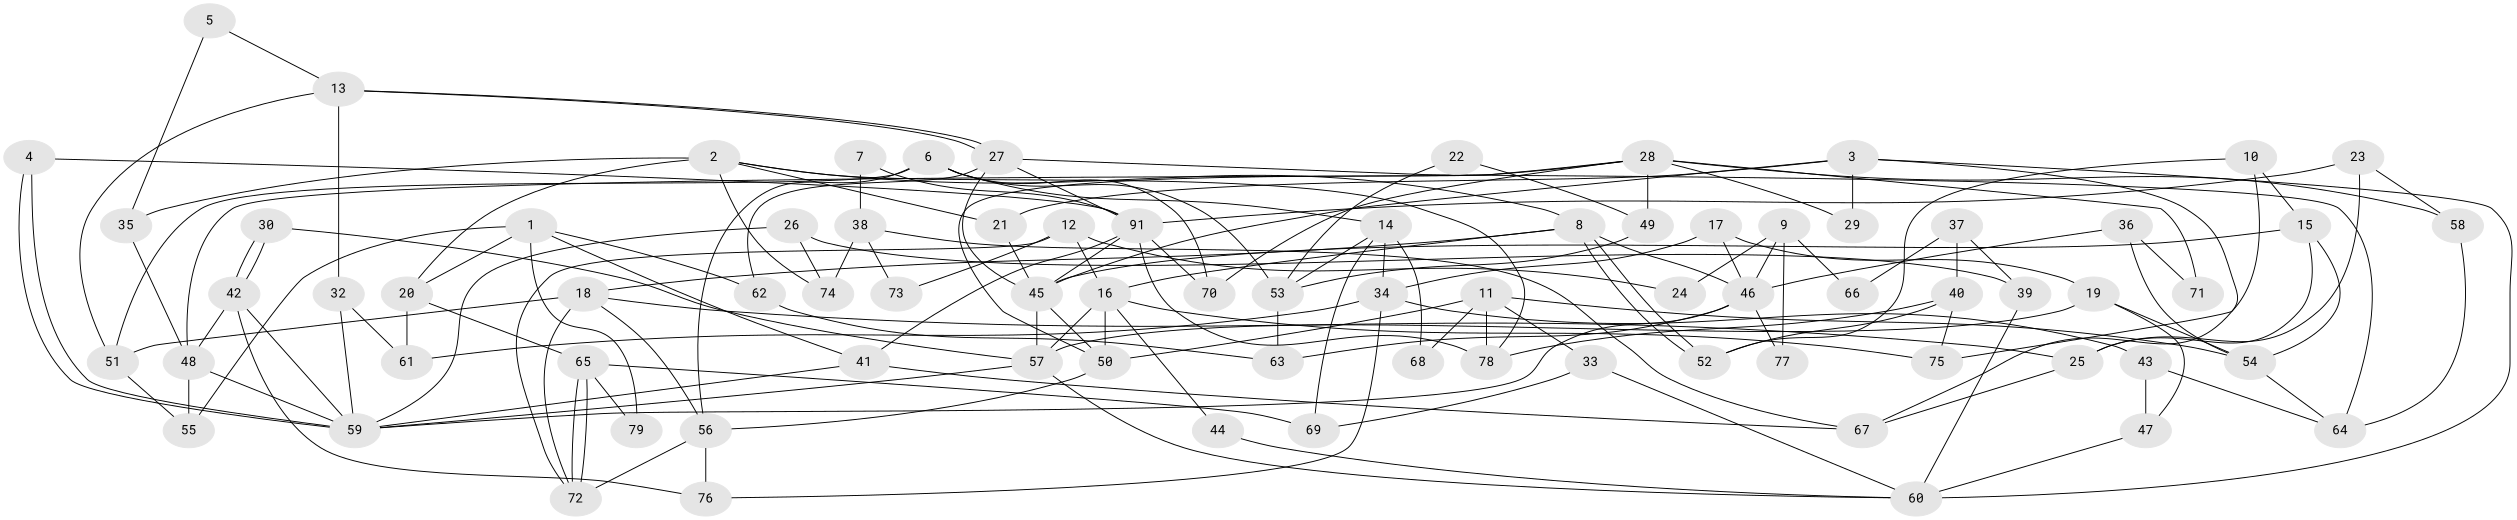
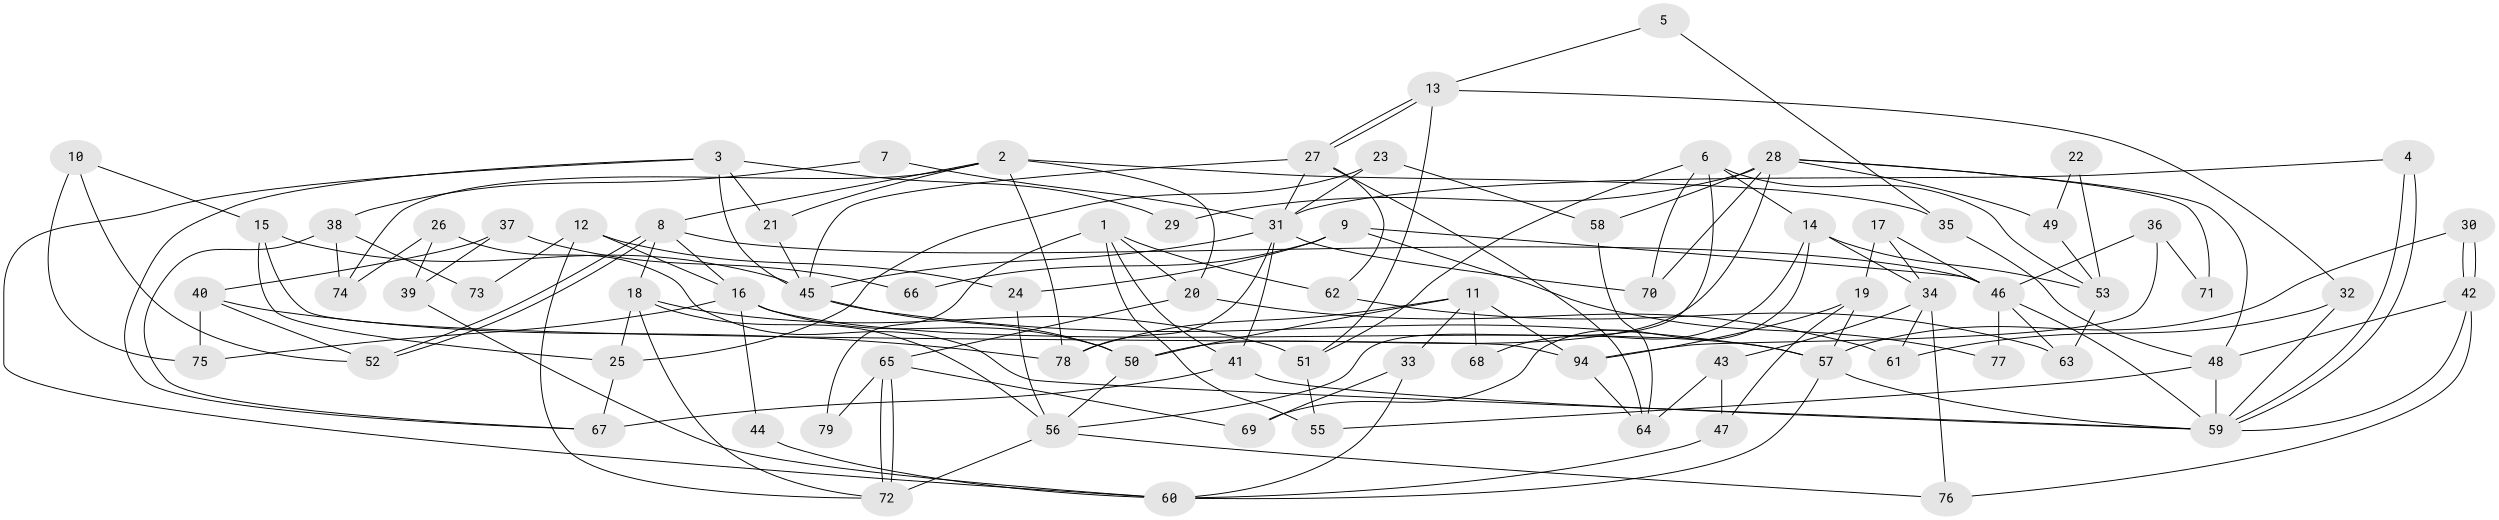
node "91": label "91" -> "31"
node "54": label "54" -> "94"
edge "24" -- "56": added
